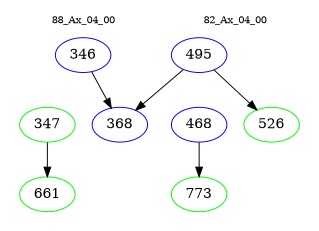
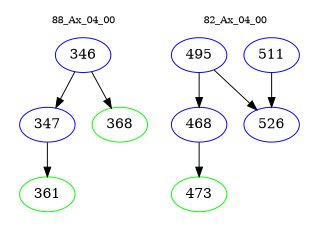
node "511": added
edge "495" -> "368": now "495" -> "468"
edge "346" -> "347": added
node "347": color green -> blue
node "368": color blue -> green
node "526": color green -> blue
node "661": label "661" -> "361"
node "773": label "773" -> "473"
